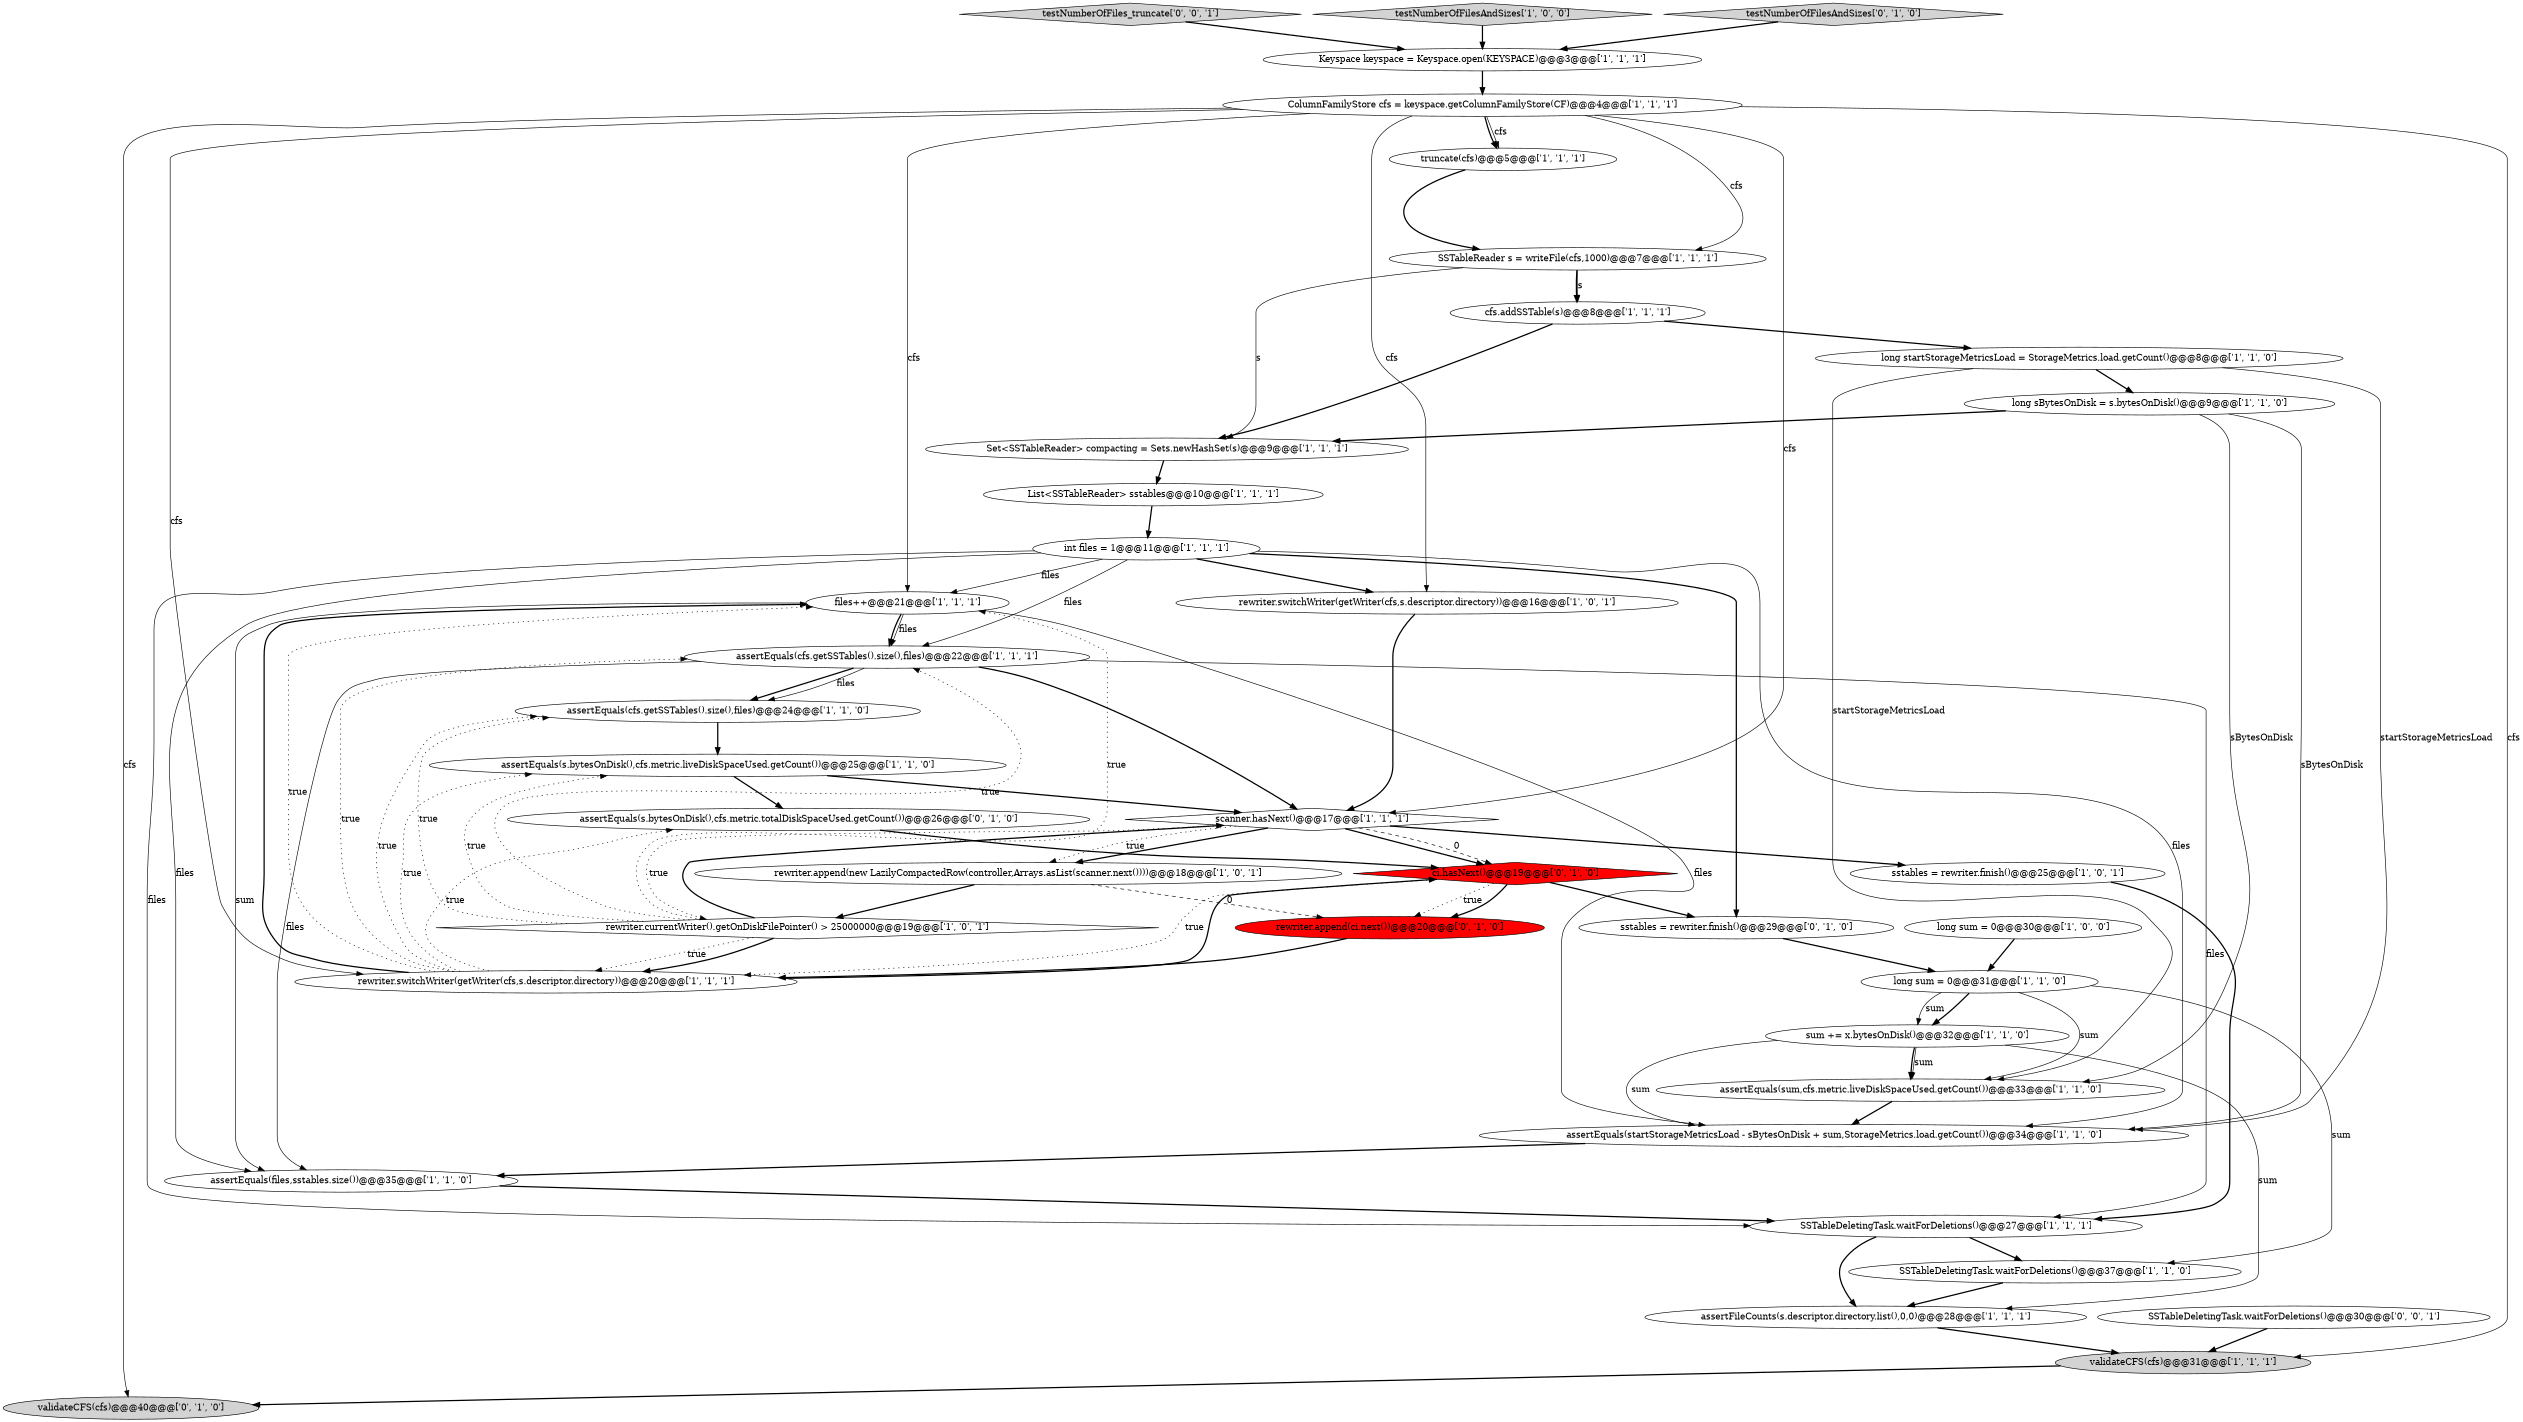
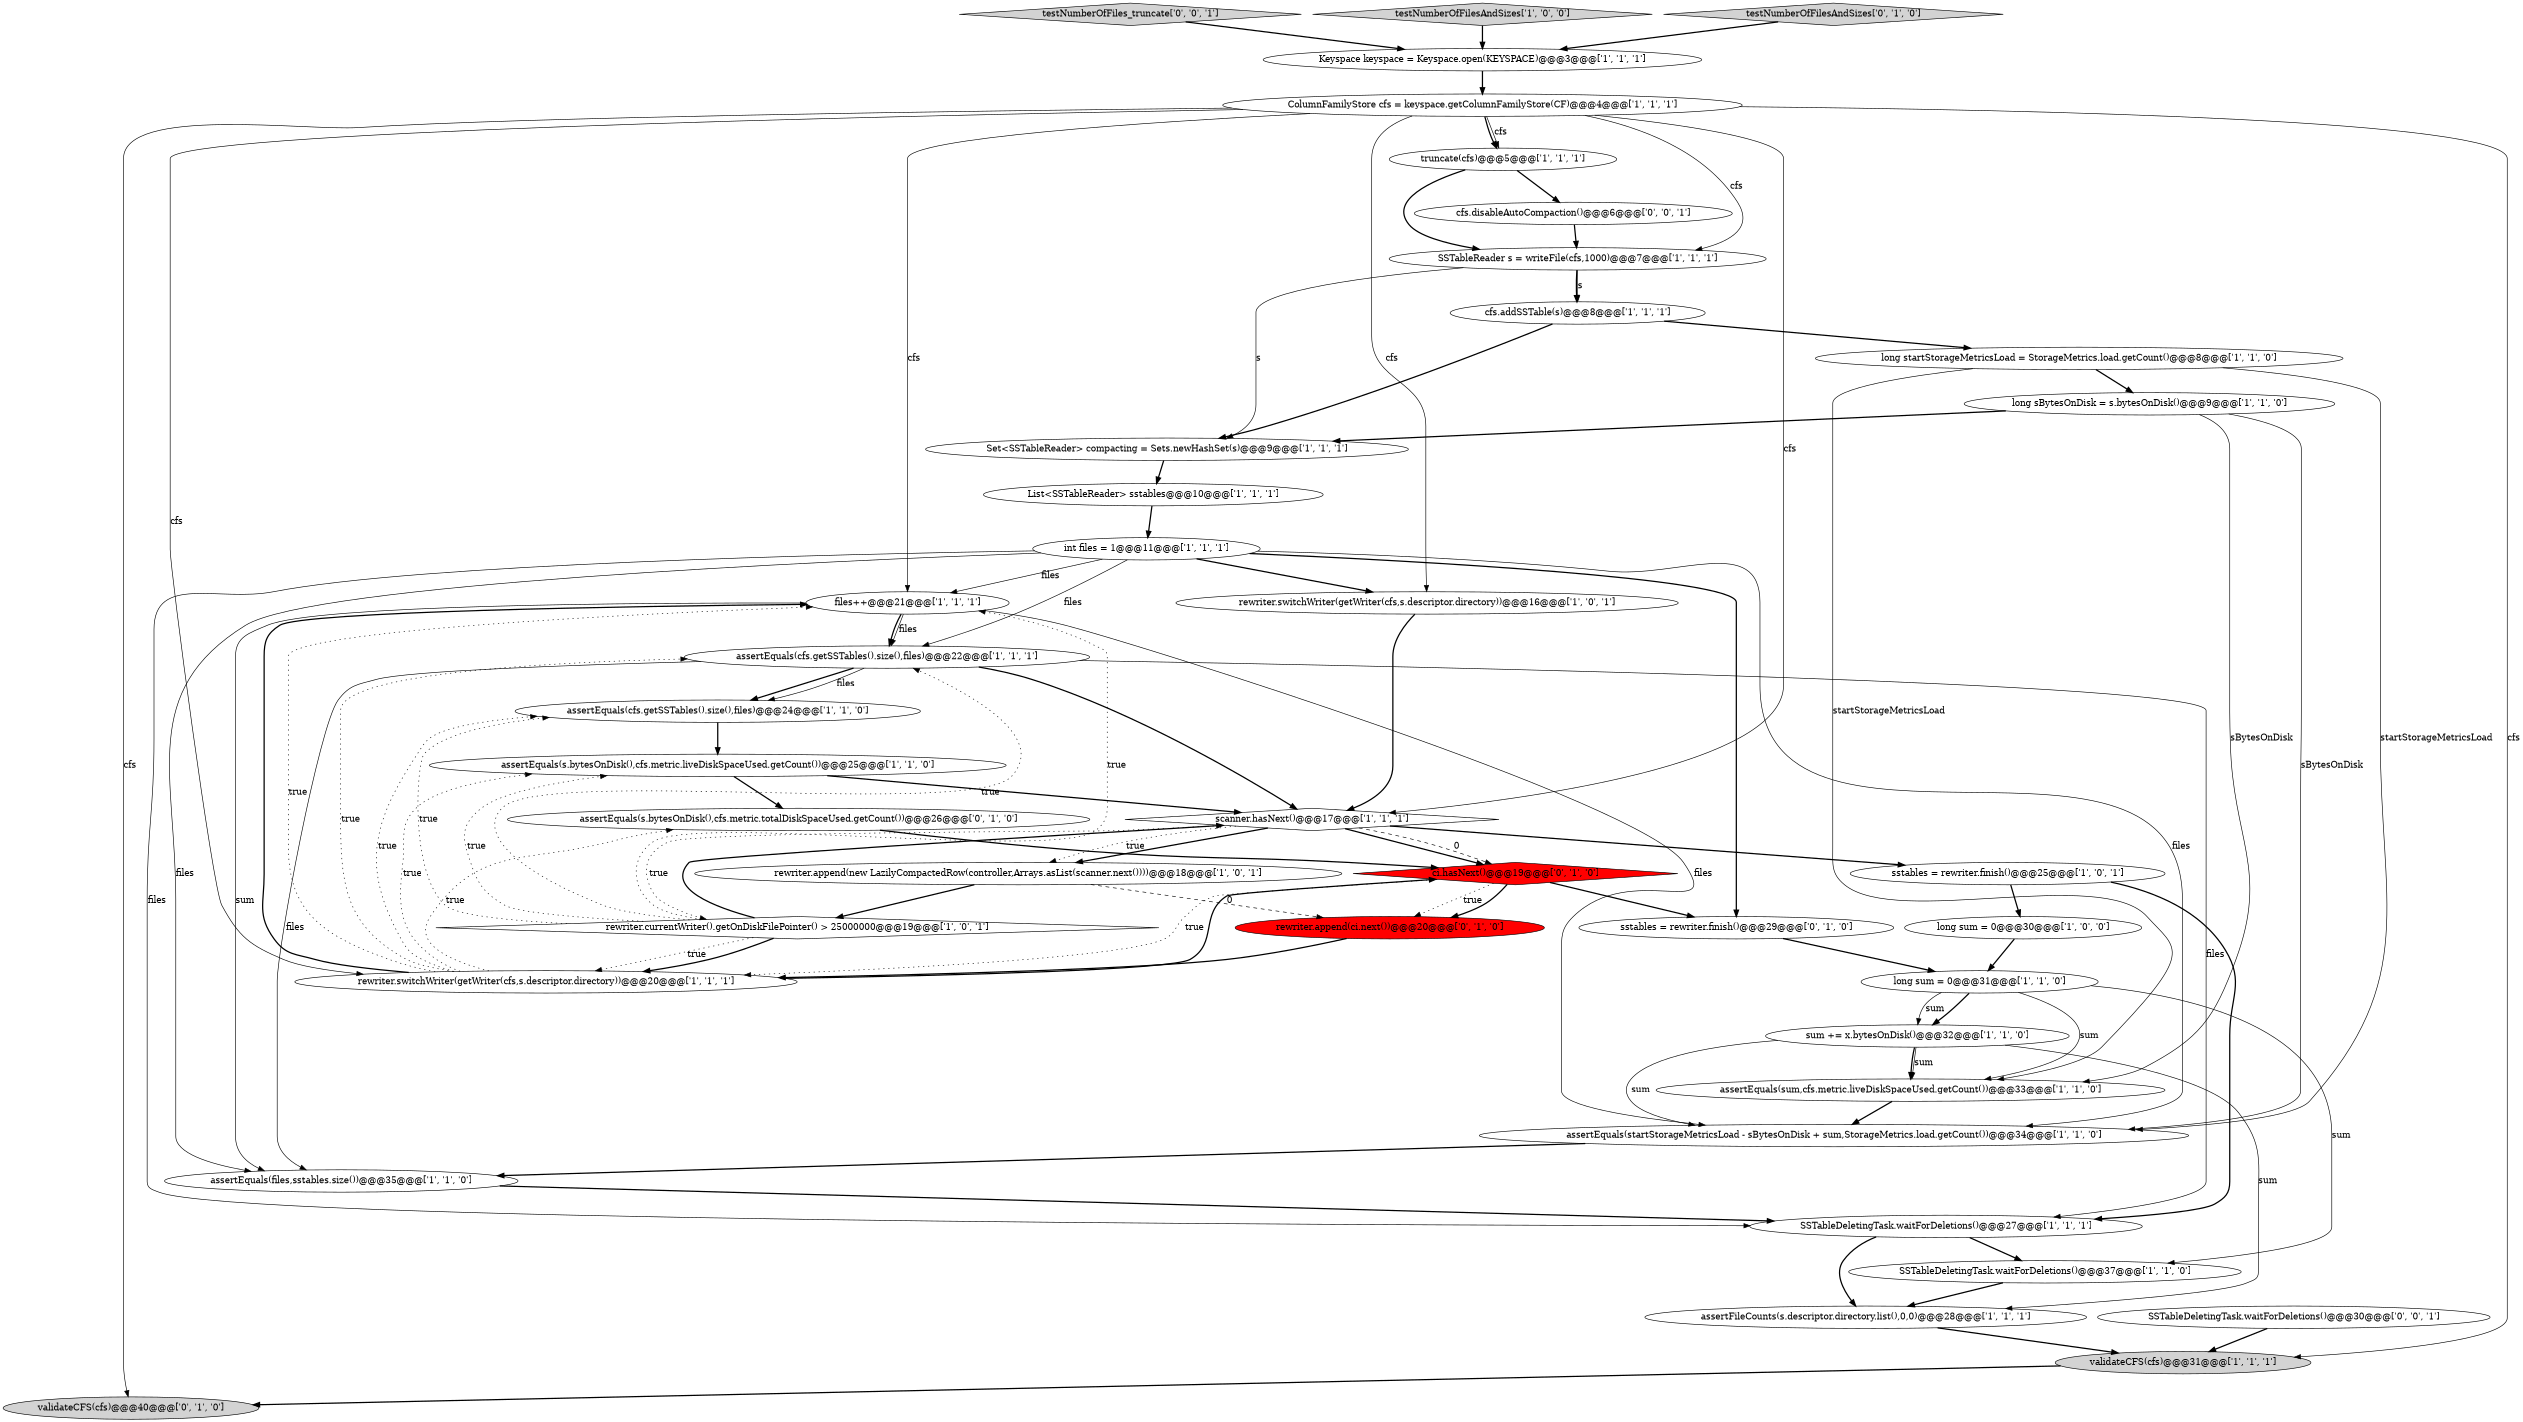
node "cfs.disableAutoCompaction()@@@6@@@['0', '0', '1']": added
edge "sstables = rewriter.finish()@@@25@@@['1', '0', '1']" -> "long sum = 0@@@30@@@['1', '0', '0']": added
